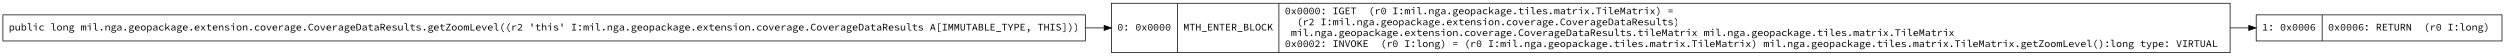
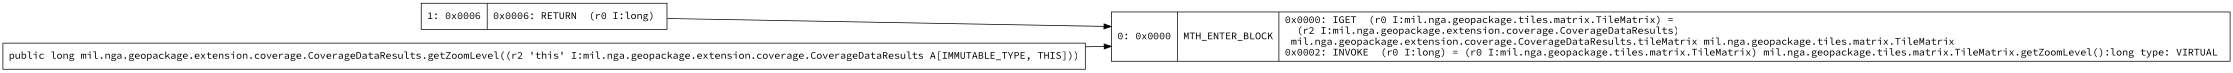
edge "0: 0x0000" -> "1: 0x0006": reversed
